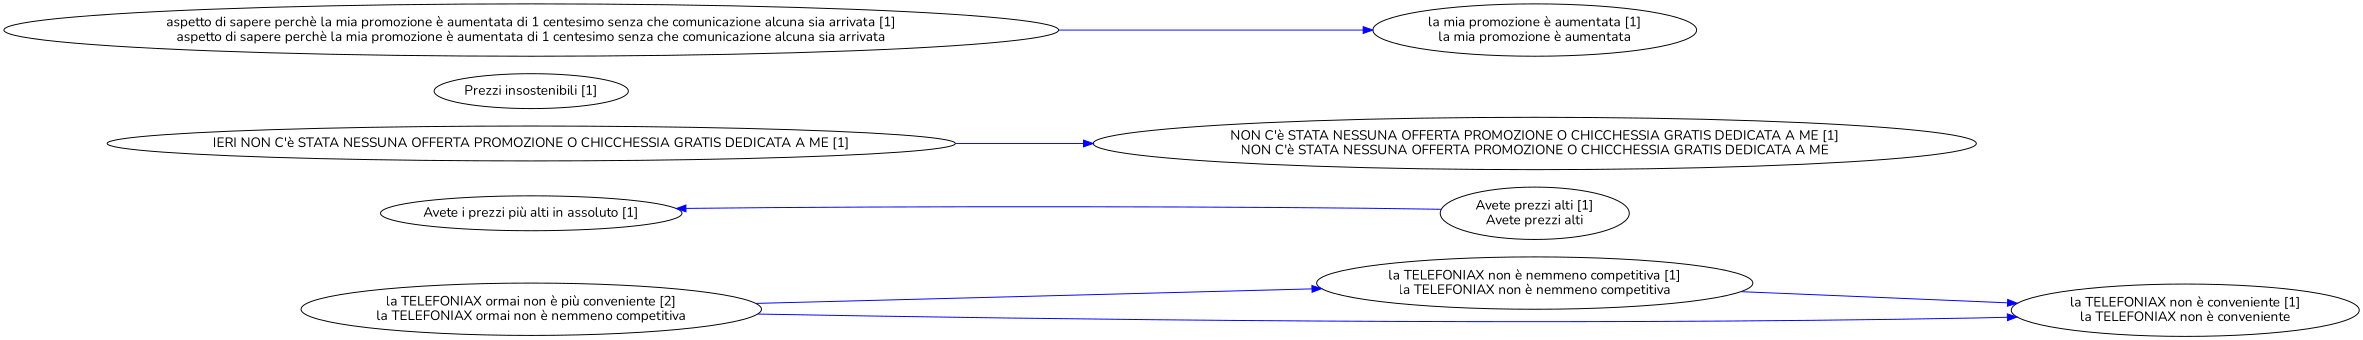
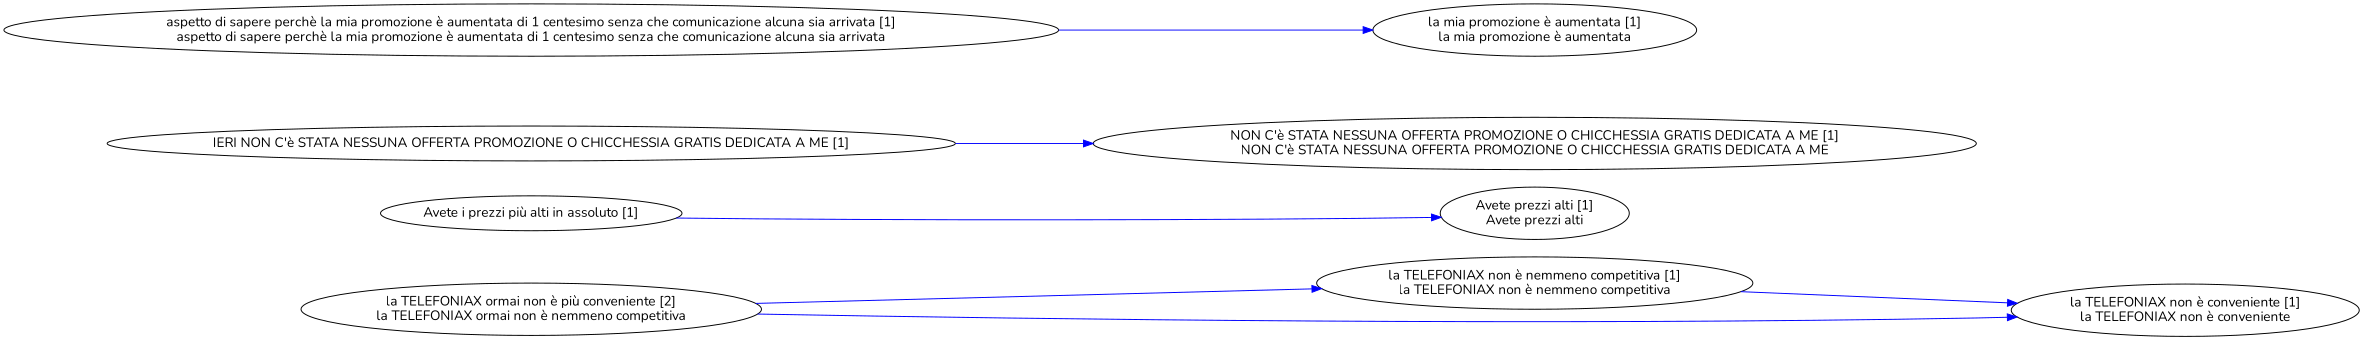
node "Prezzi insostenibili [1]": removed
edge "Avete prezzi alti [1] Avete prezzi alti" -> "Avete i prezzi più alti in assoluto [1]": reversed
